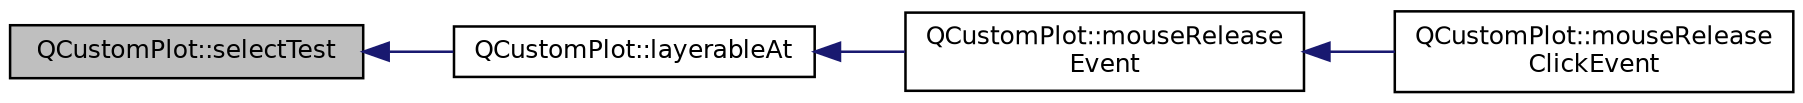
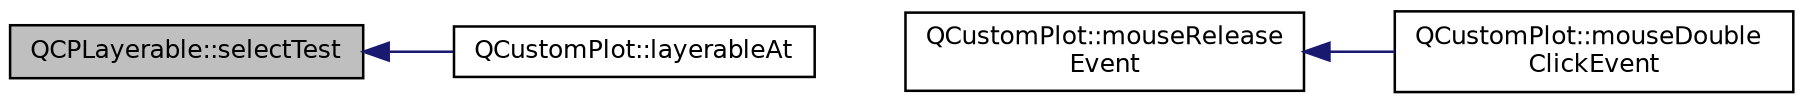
node "QCustomPlot::selectTest": label "QCustomPlot::selectTest" -> "QCPLayerable::selectTest"
edge "QCustomPlot::mouseRelease Event" -> "QCustomPlot::layerableAt": removed
node "QCustomPlot::mouseRelease ClickEvent": label "QCustomPlot::mouseRelease ClickEvent" -> "QCustomPlot::mouseDouble ClickEvent"
